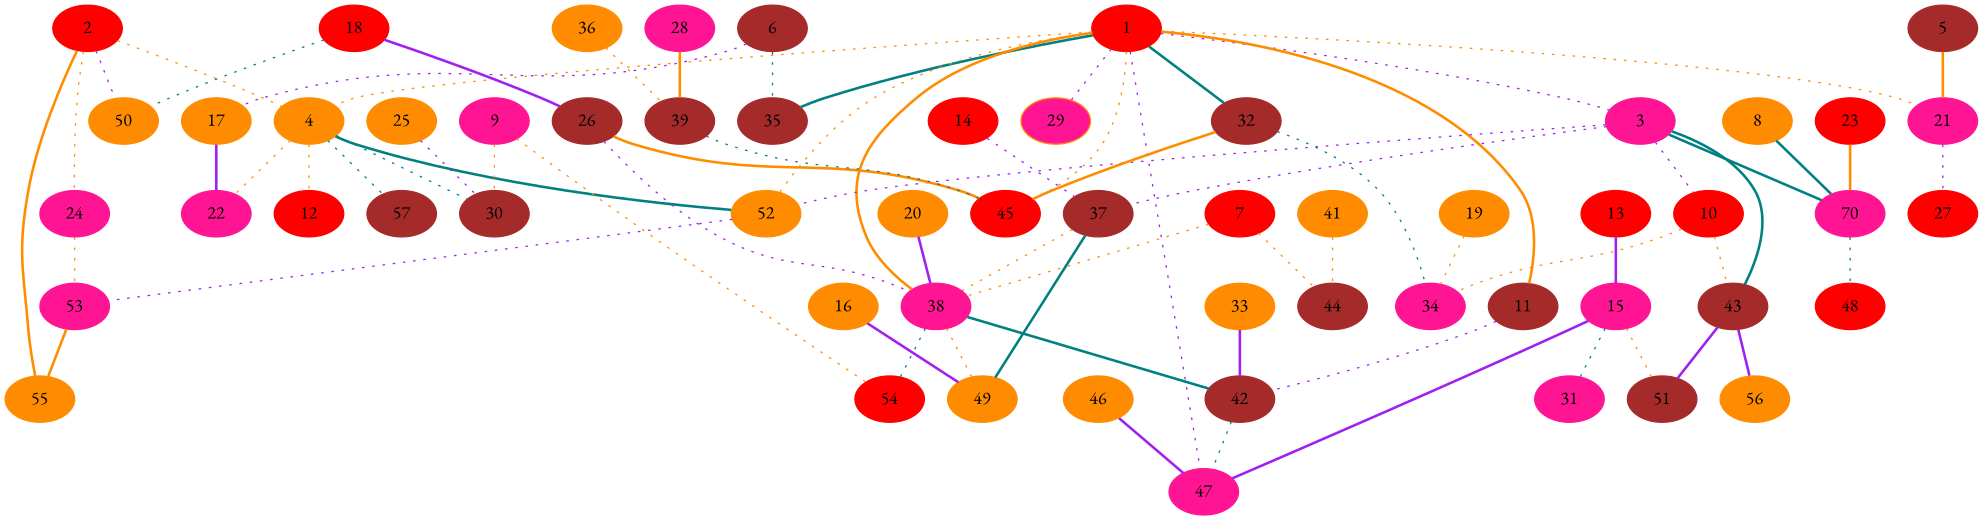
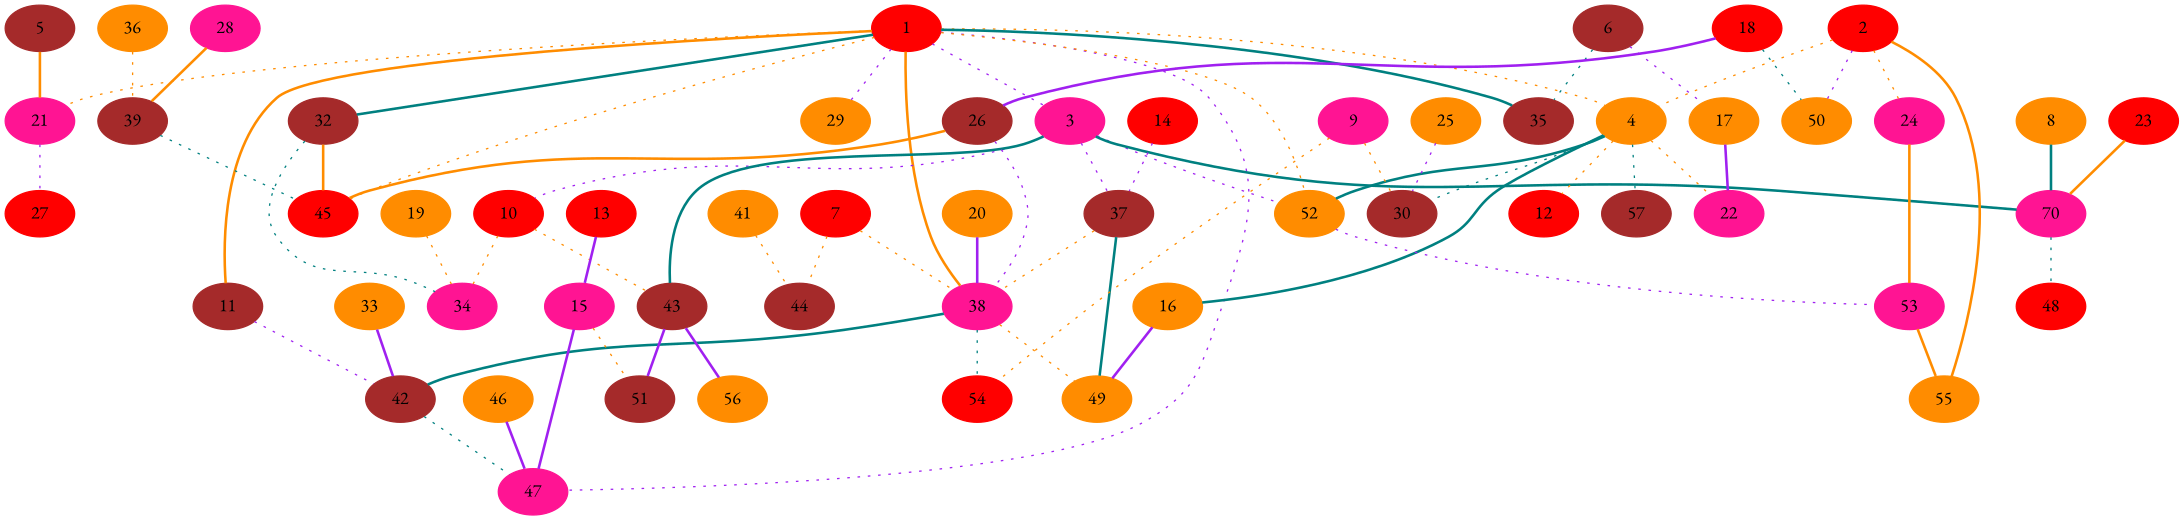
node "29": fillcolor deeppink -> darkorange
edge "4" -- "16": added
edge "24" -- "53": style dotted -> bold
node "31": removed
